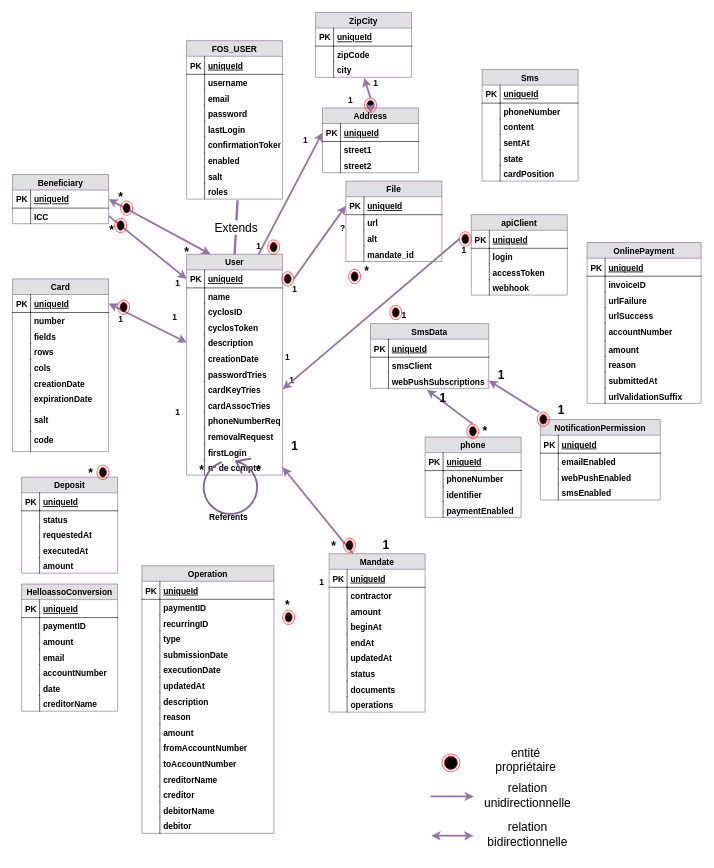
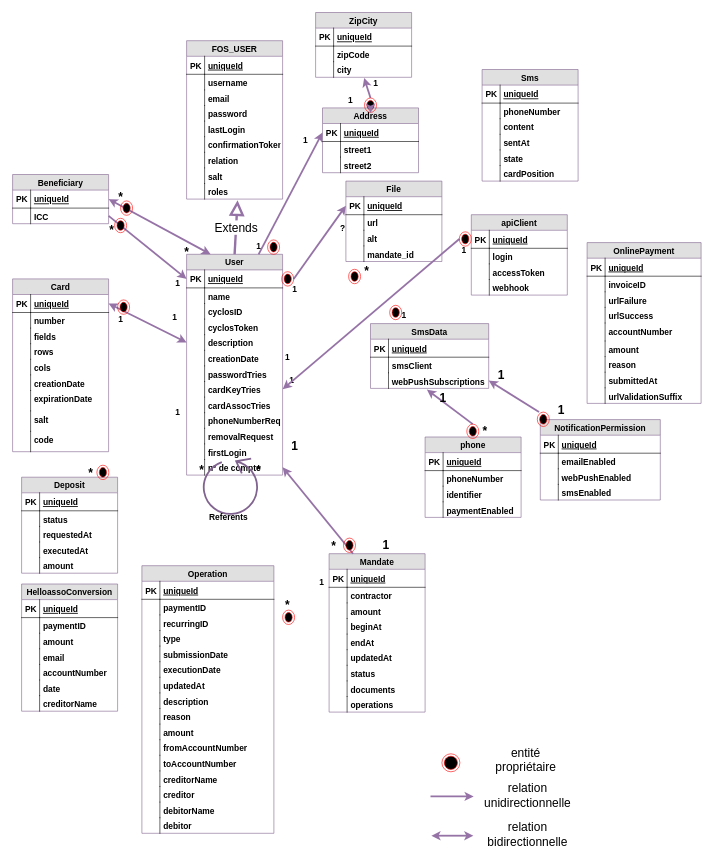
node "enabled": label "enabled" -> "relation"
edge "roles" -- "User": arrowhead none -> block
